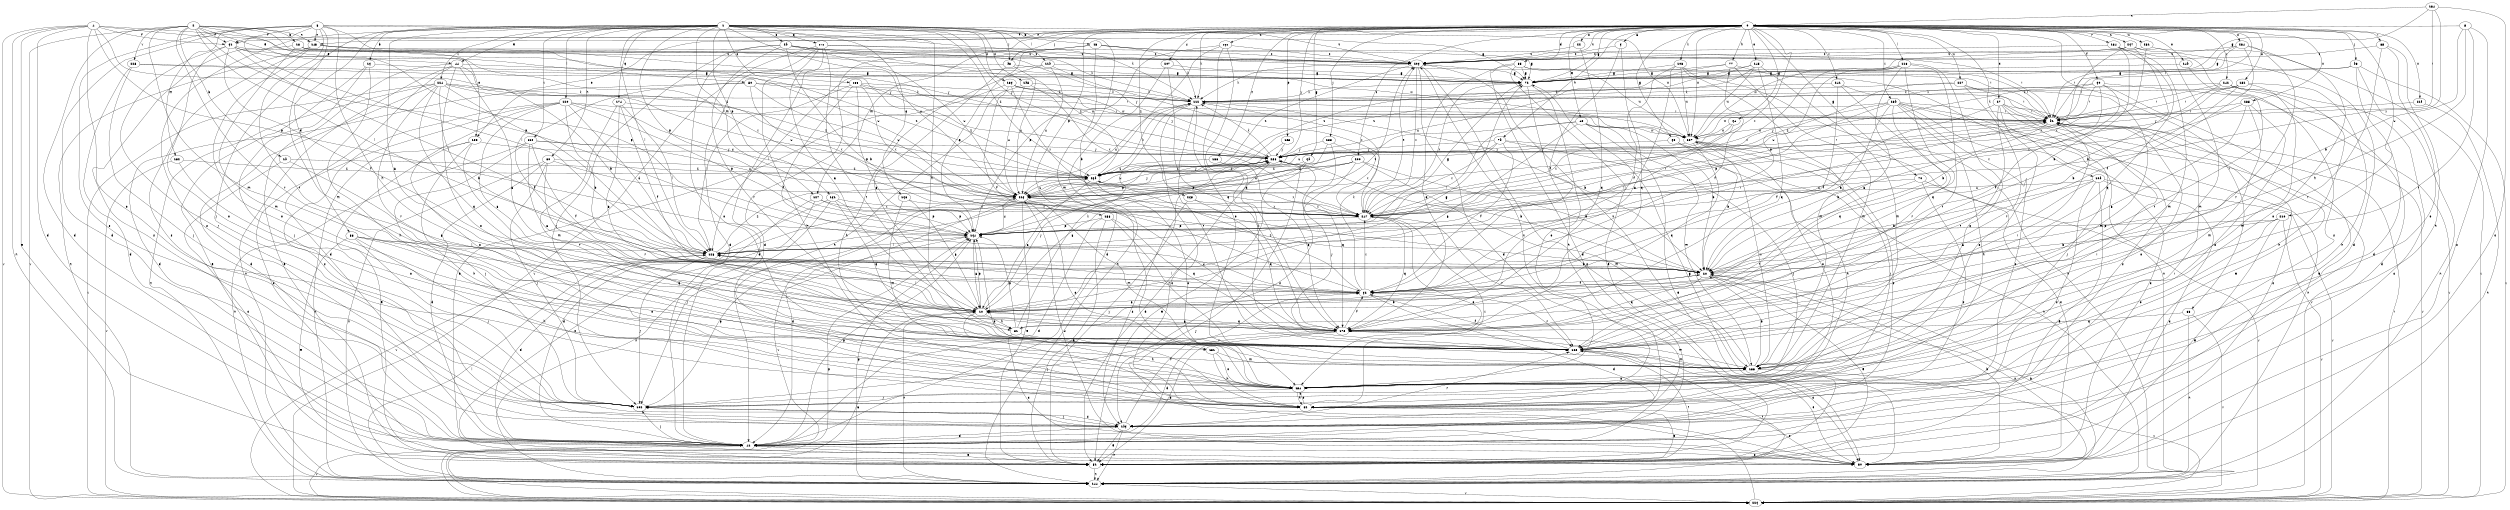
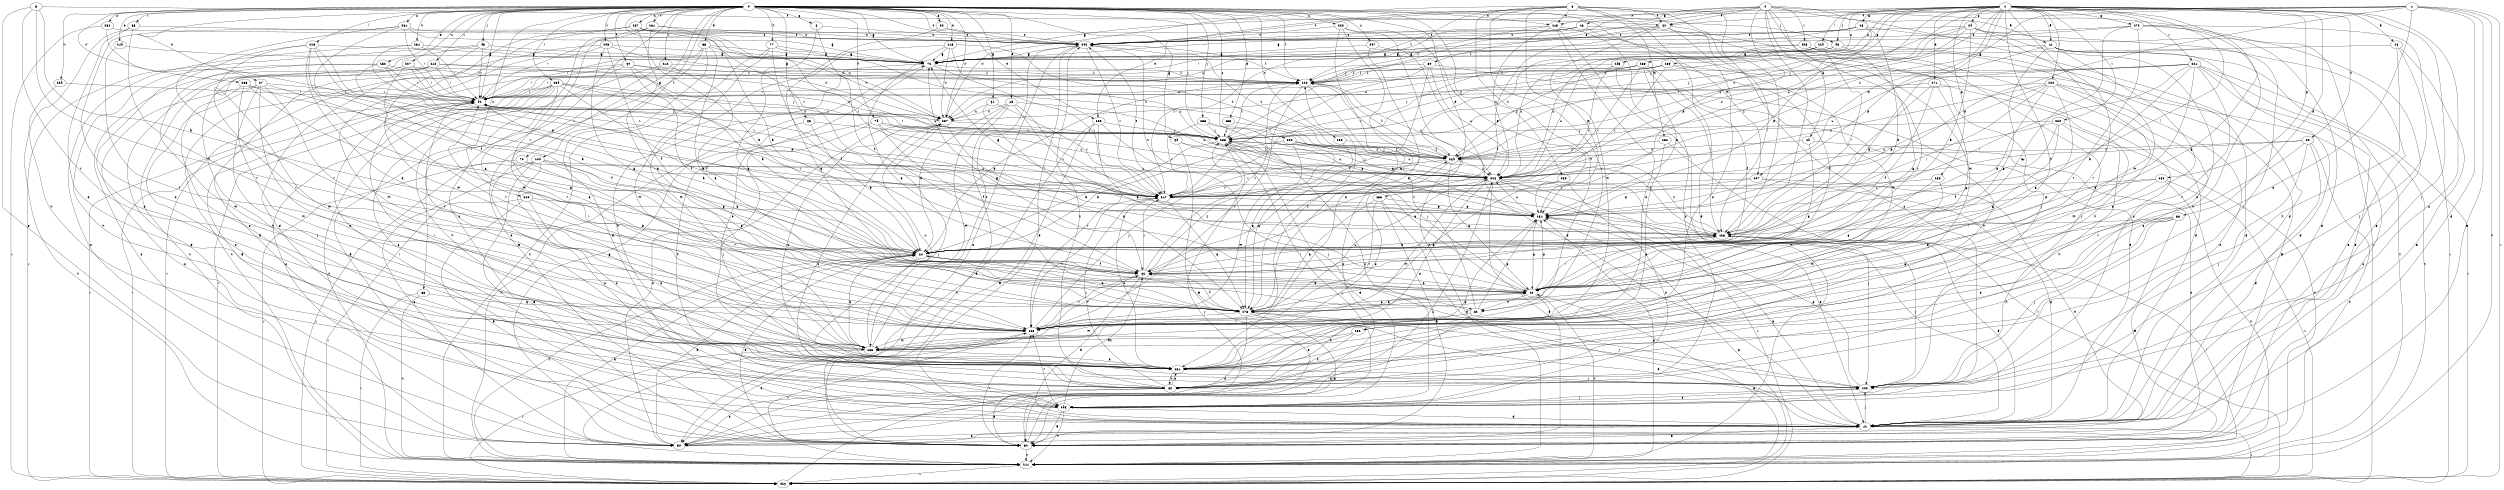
edge "134" -> "0": reversed
